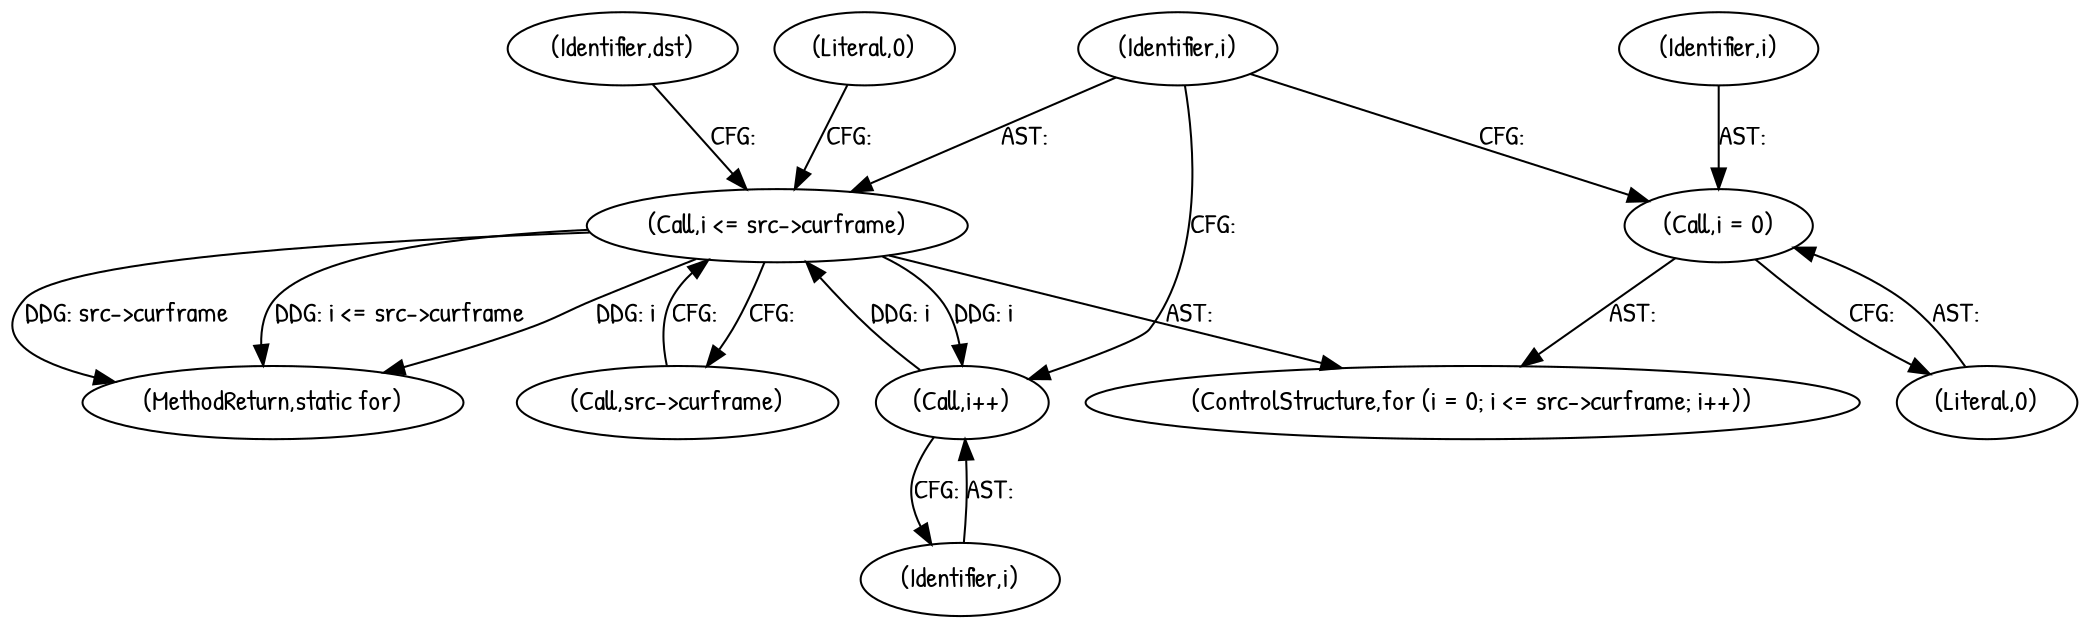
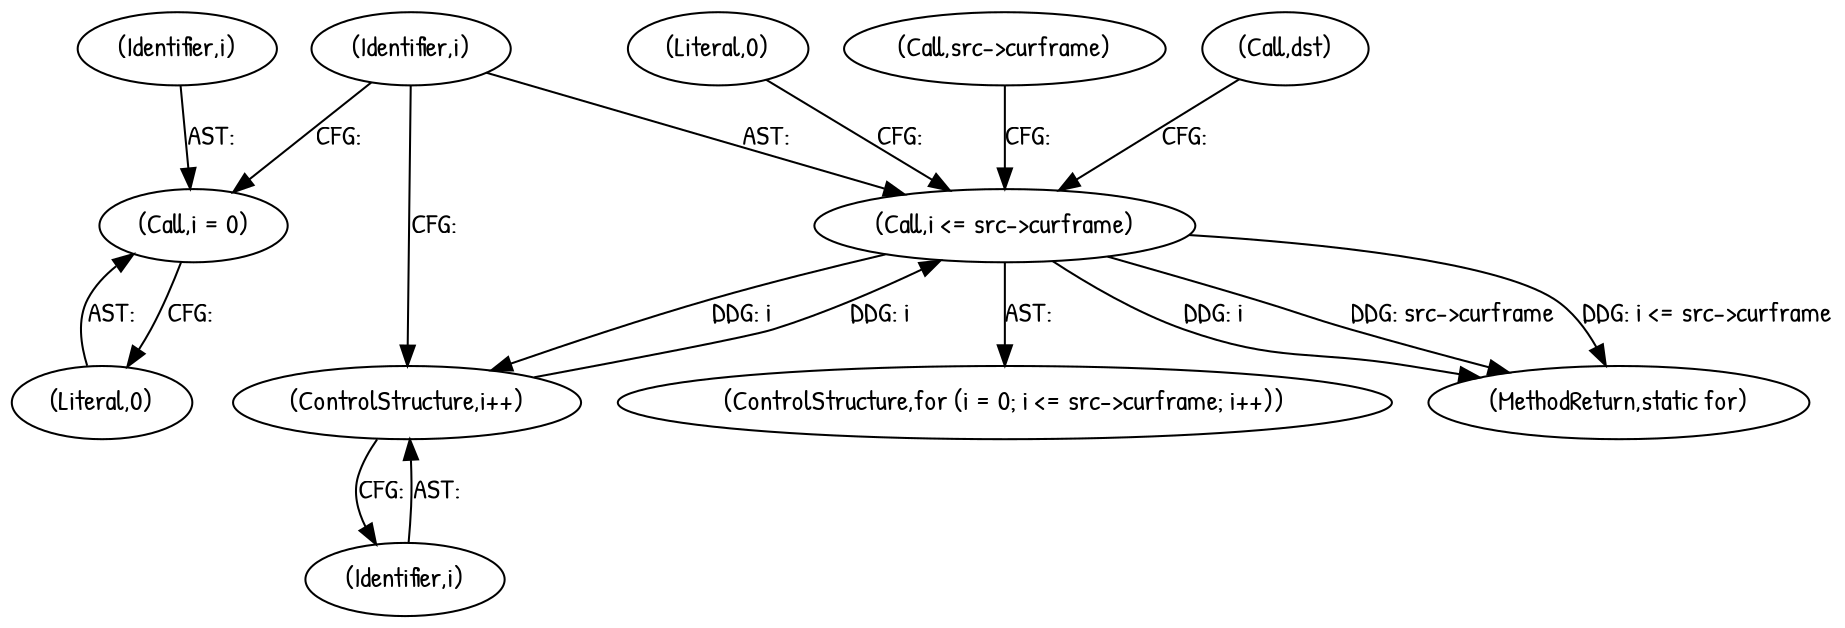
node "(Identifier,dst)": label "(Identifier,dst)" -> "(Call,dst)"
edge "(Call,i = 0)" -> "(ControlStructure,for (i = 0; i <= src->curframe; i++))": removed, label "AST:"
edge "(Call,i <= src->curframe)" -> "(Call,src->curframe)": removed, label "CFG:"
node "(Call,i++)": label "(Call,i++)" -> "(ControlStructure,i++)"
